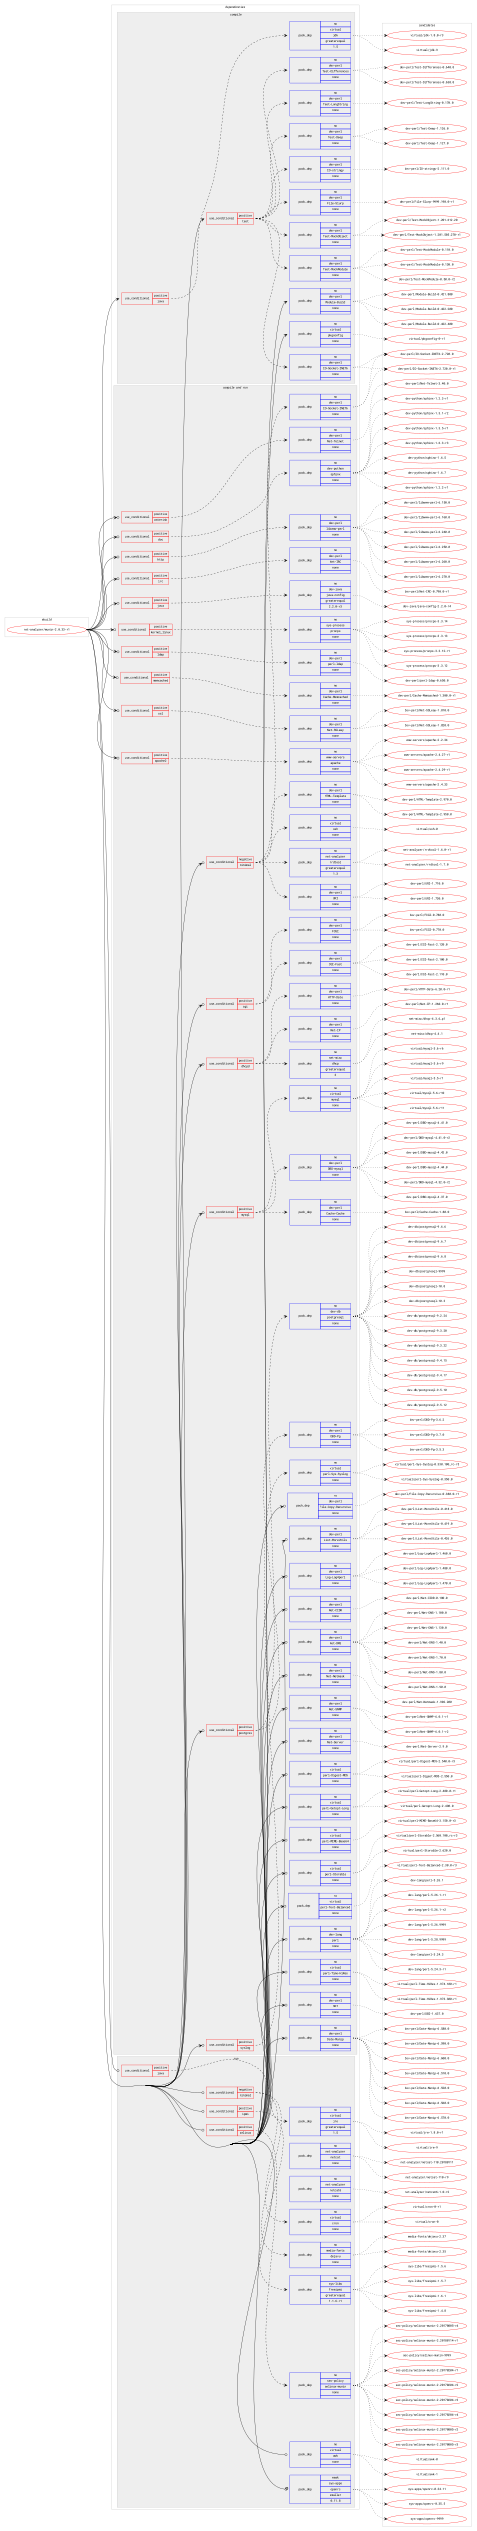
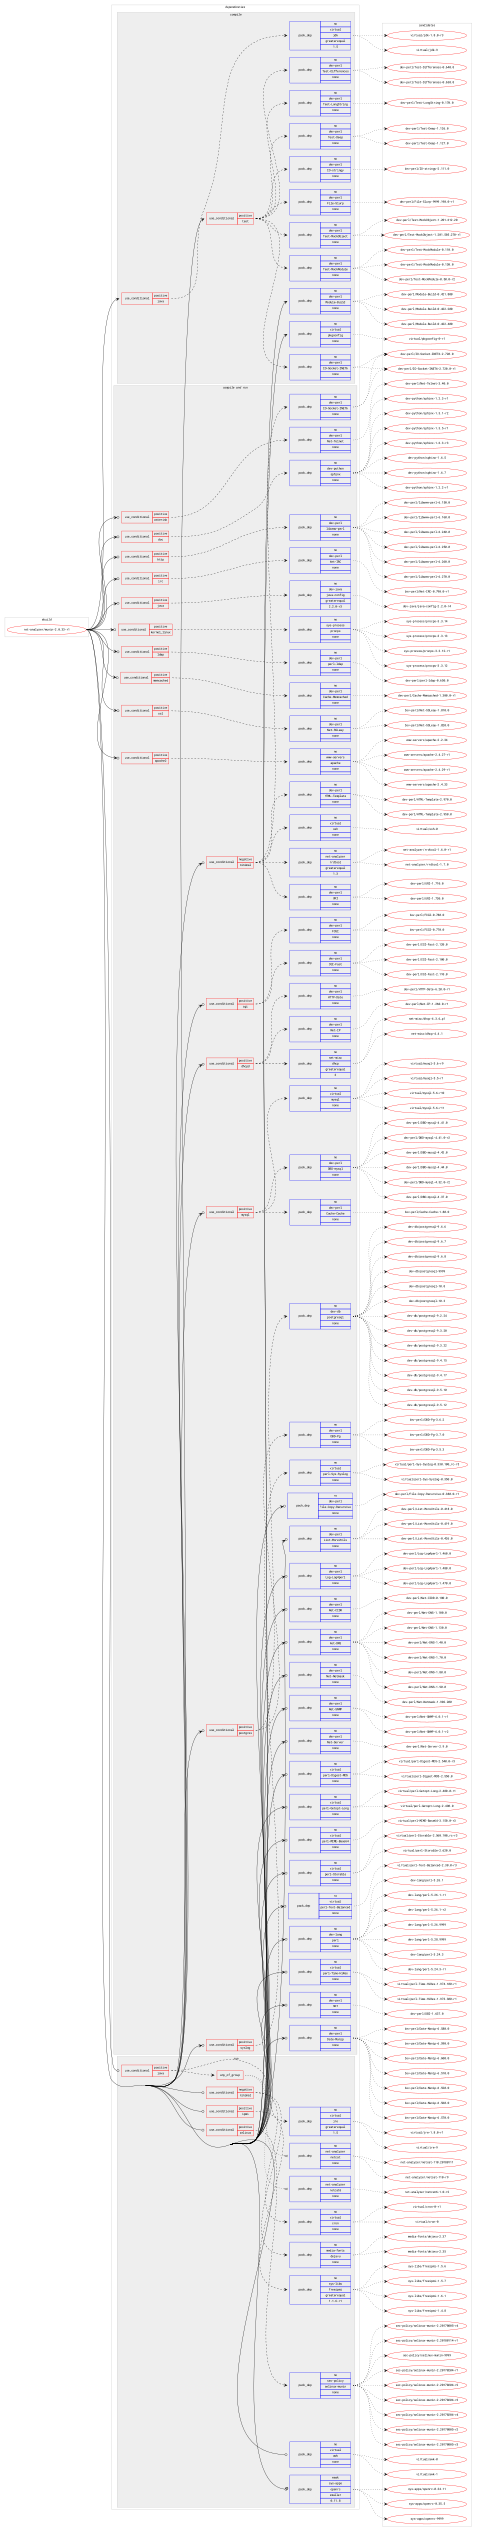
node "virtual/mysql-5.6-r6": removed
node "any_of_group": added
